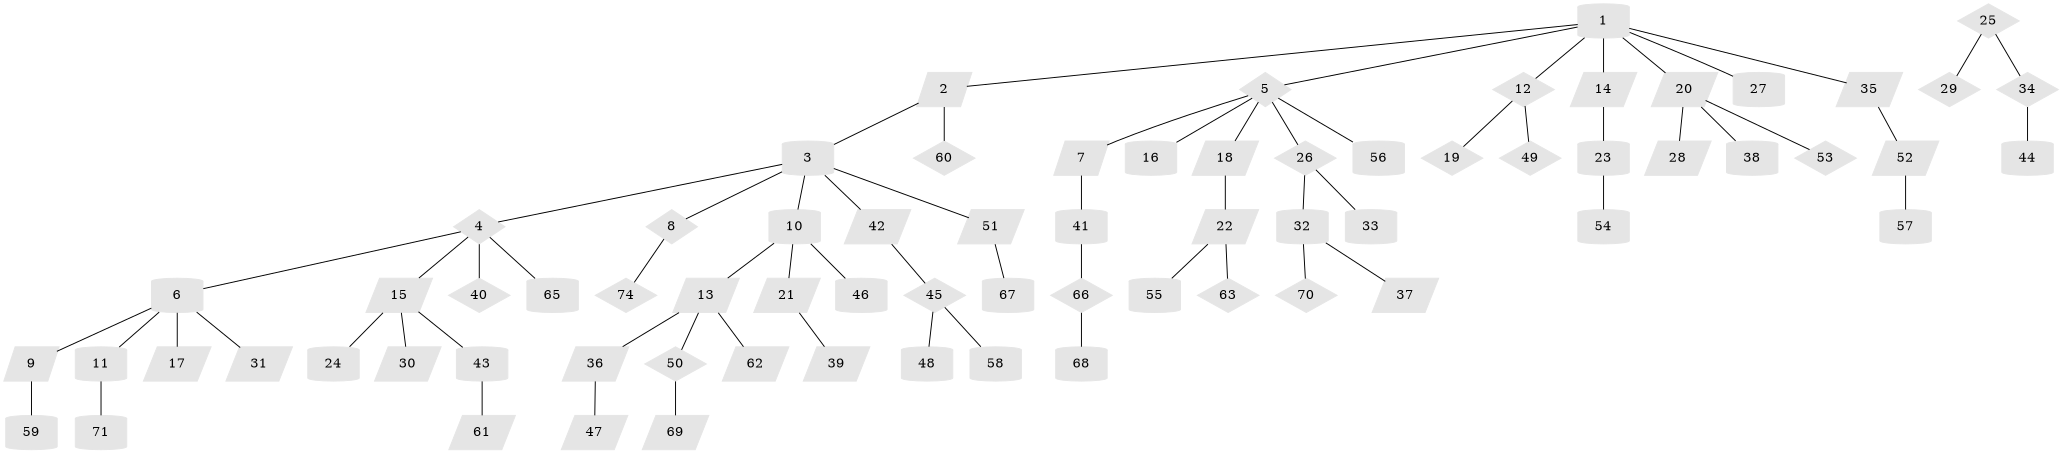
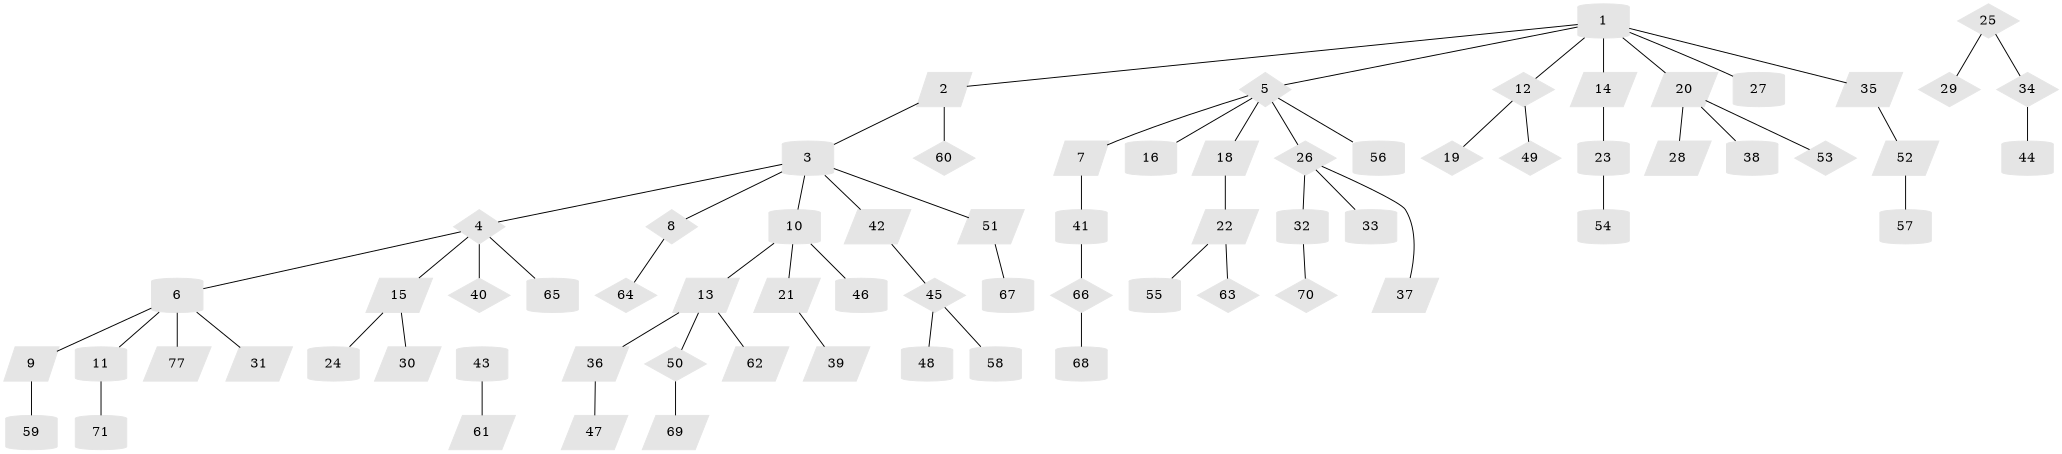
edge "32" -- "37": now "26" -- "37"
node "74": label "74" -> "64"
edge "15" -- "43": removed
node "17": label "17" -> "77"
